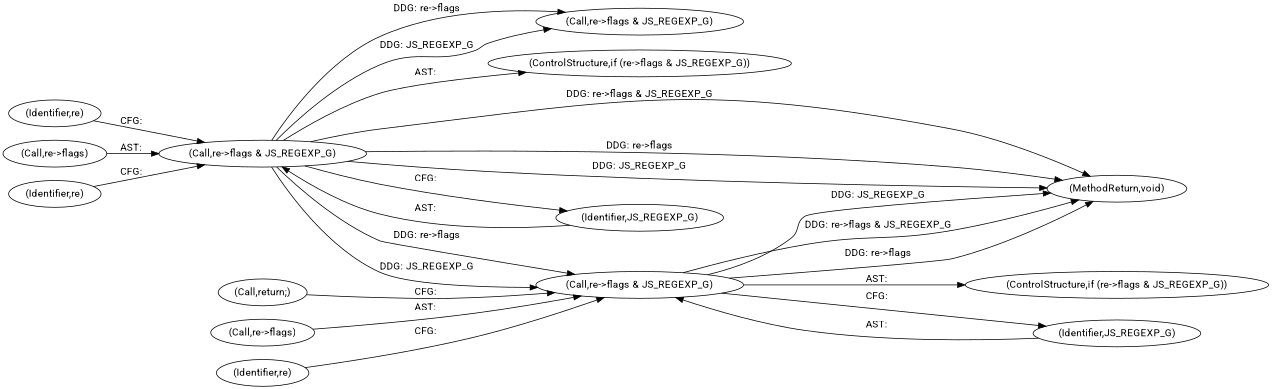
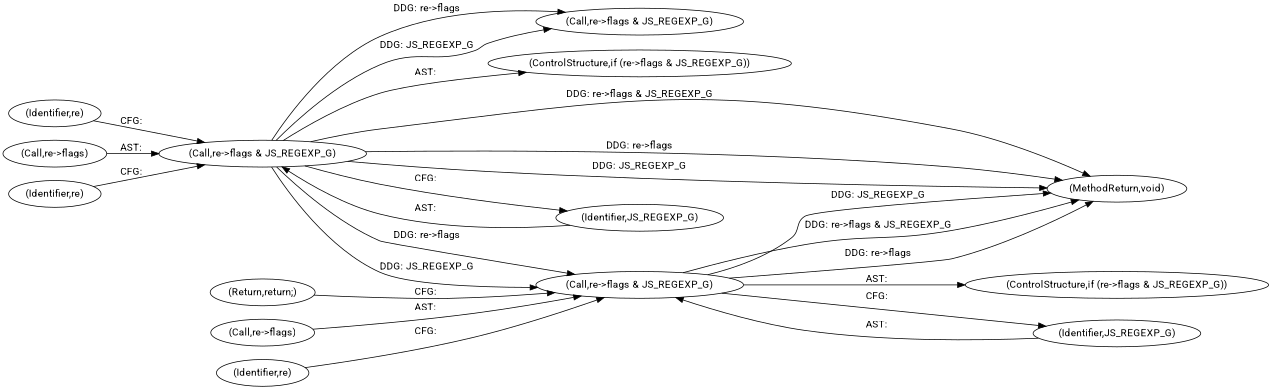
node "(Call,return;)": label "(Call,return;)" -> "(Return,return;)"
